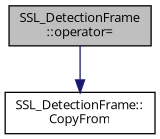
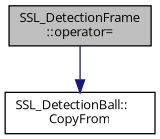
node "SSL_DetectionFrame:: CopyFrom": label "SSL_DetectionFrame:: CopyFrom" -> "SSL_DetectionBall:: CopyFrom"
